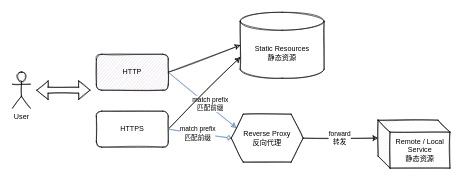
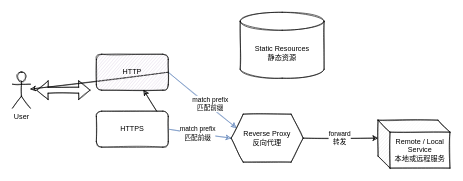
edge "HTTP" -> "Static Resources 静态资源": now "HTTP" -> "User"
edge "HTTPS" -> "Static Resources 静态资源": now "HTTPS" -> "HTTP"
edge "HTTPS" -> "Reverse Proxy 反向代理": arrowhead diamond -> classic
node "Remote / Local Service 静态资源": label "Remote / Local Service 静态资源" -> "Remote / Local Service 本地或远程服务"
